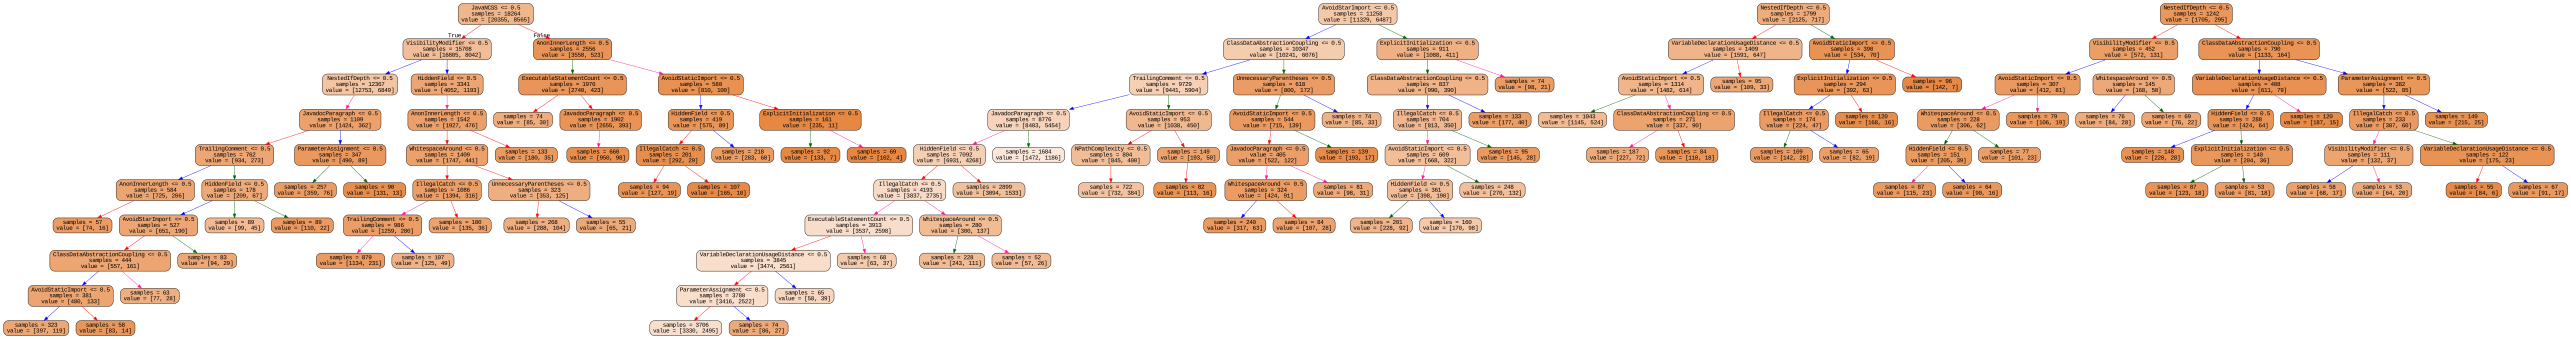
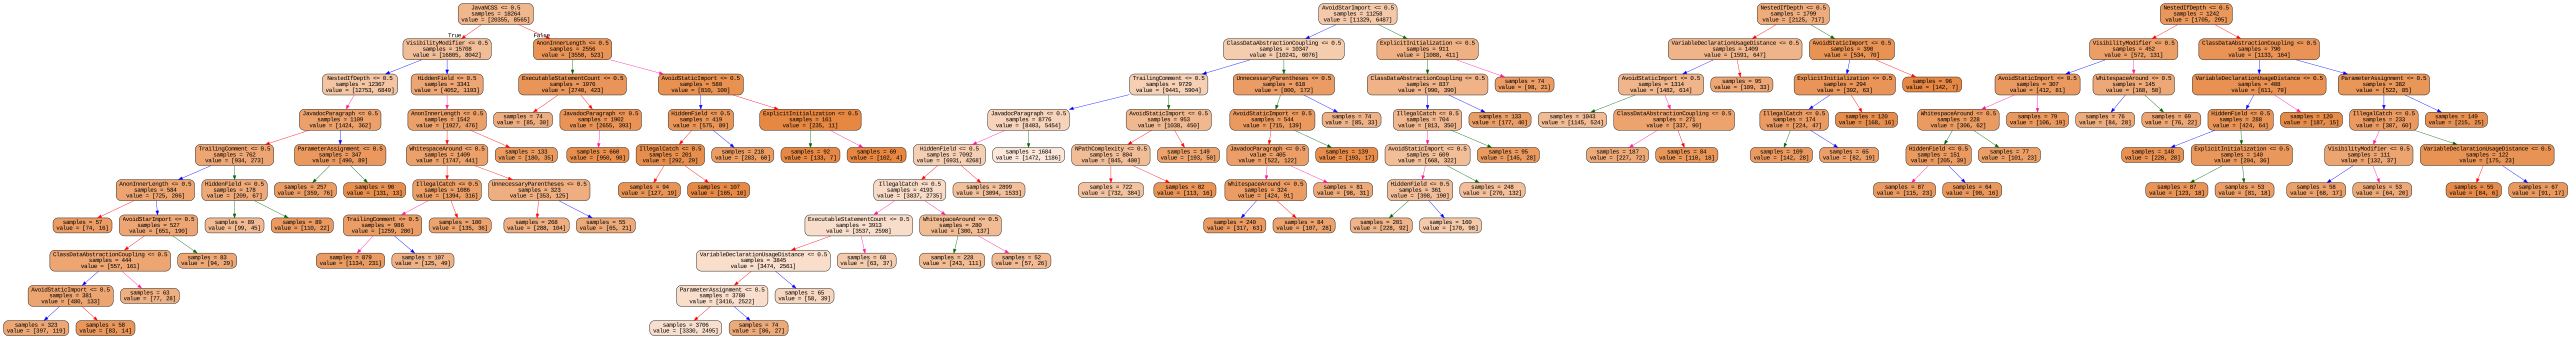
edge "VisibilityModifier <= 0.5 samples = 452 value = [572, 131]" -> "WhitespaceAround <= 0.5 samples = 145 value = [160, 50]": added
edge "samples = 149 value = [193, 50]" -> "samples = 82 value = [113, 16]": now "NPathComplexity <= 0.5 samples = 804 value = [845, 400]" -> "samples = 82 value = [113, 16]"
edge "HiddenField <= 0.5 samples = 178 value = [209, 67]" -> "AvoidStarImport <= 0.5 samples = 527 value = [651, 190]": now "AnonInnerLength <= 0.5 samples = 584 value = [725, 206]" -> "AvoidStarImport <= 0.5 samples = 527 value = [651, 190]"
